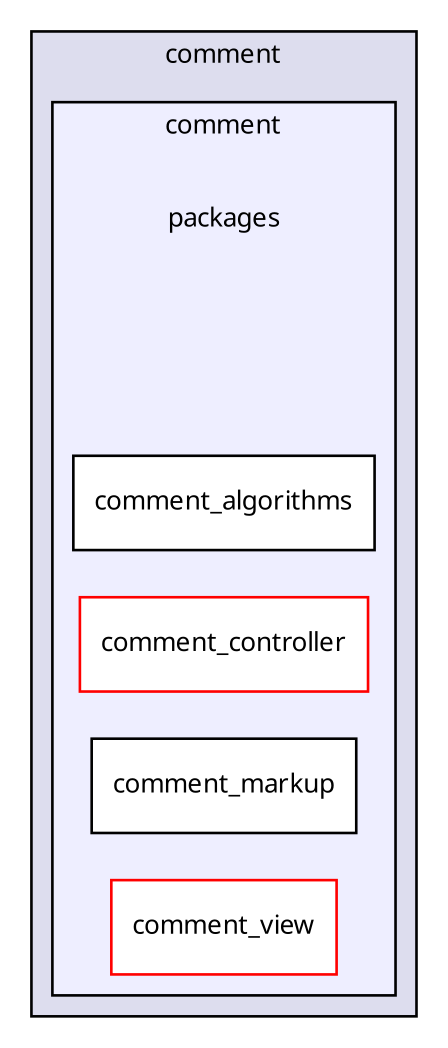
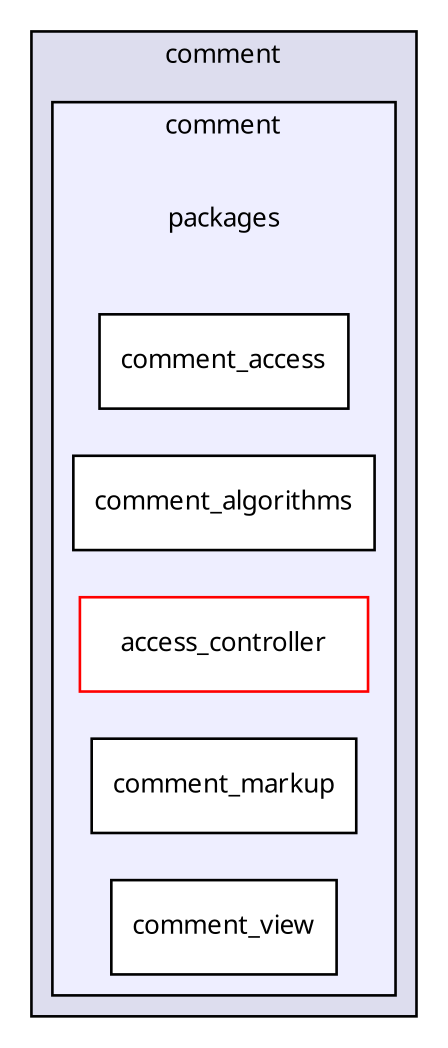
node "comment_access": added
node "comment_controller": label "comment_controller" -> "access_controller"
node "comment_view": color red -> black
